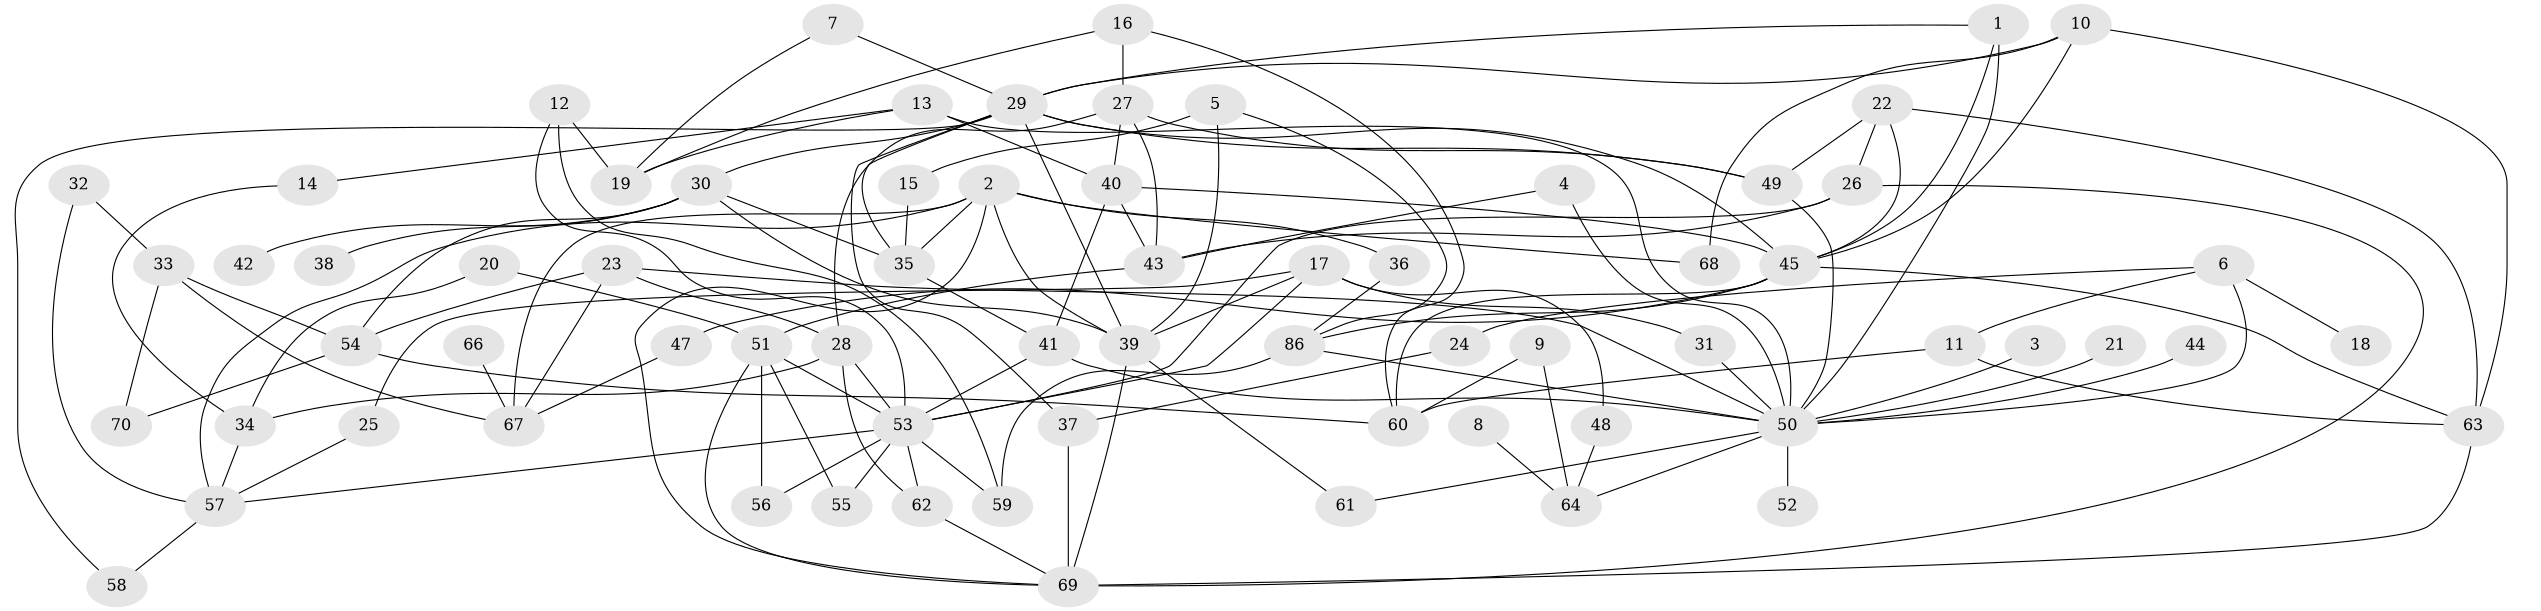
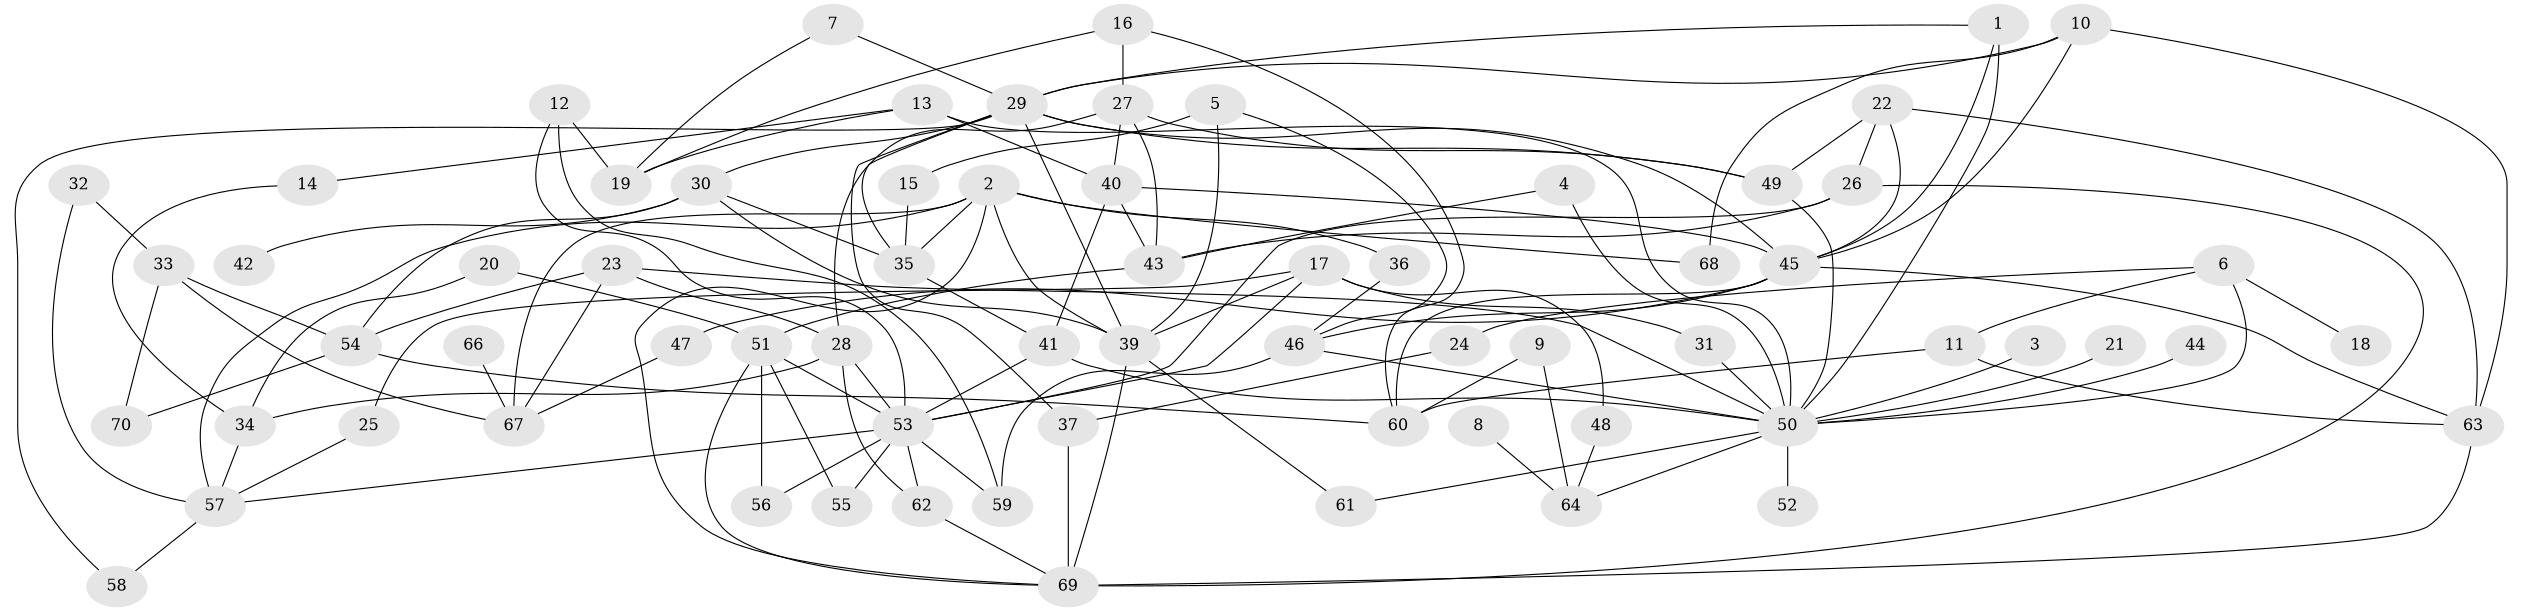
node "38": removed
node "86": label "86" -> "46"
